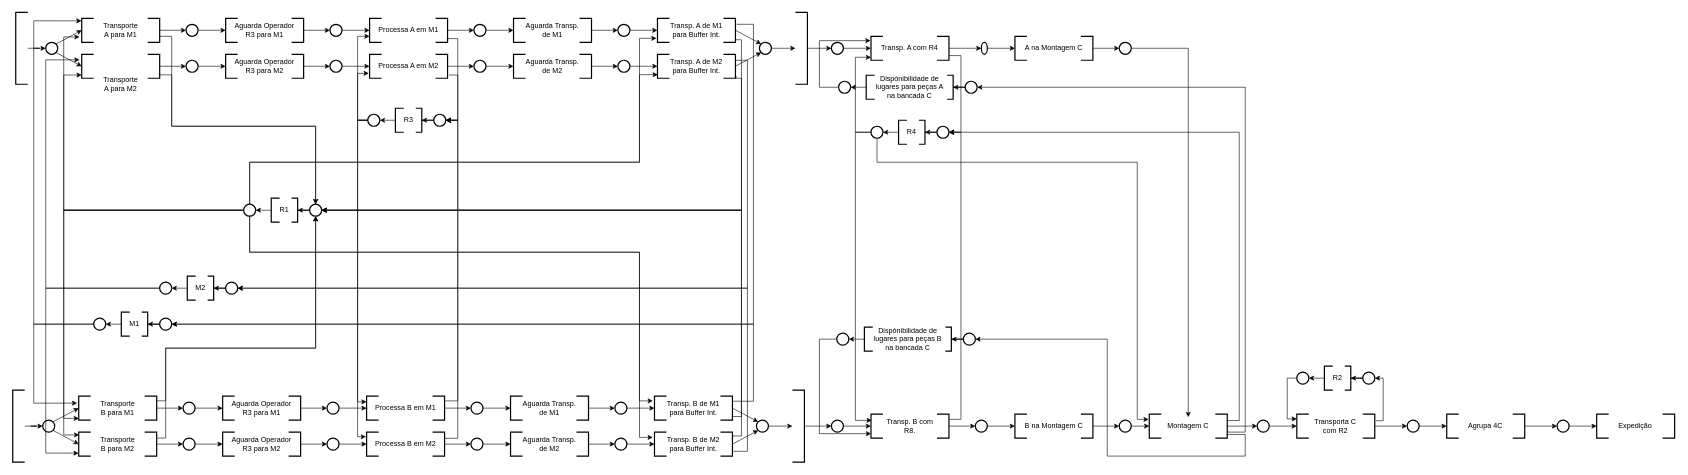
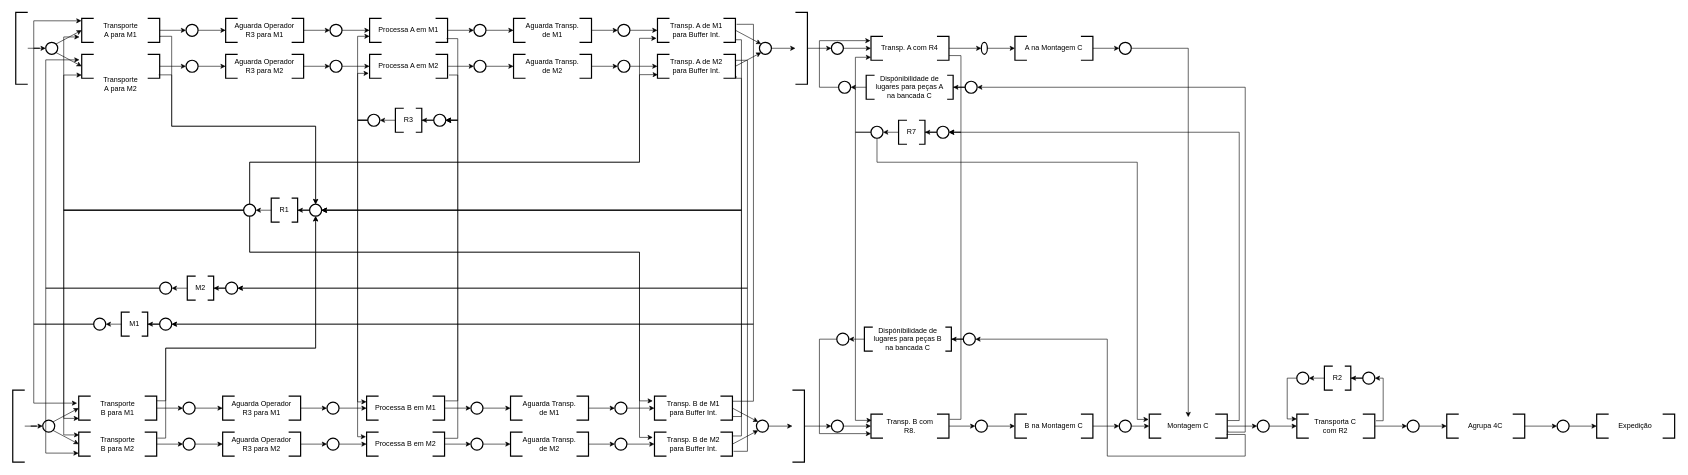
node "R4": label "R4" -> "R7"
